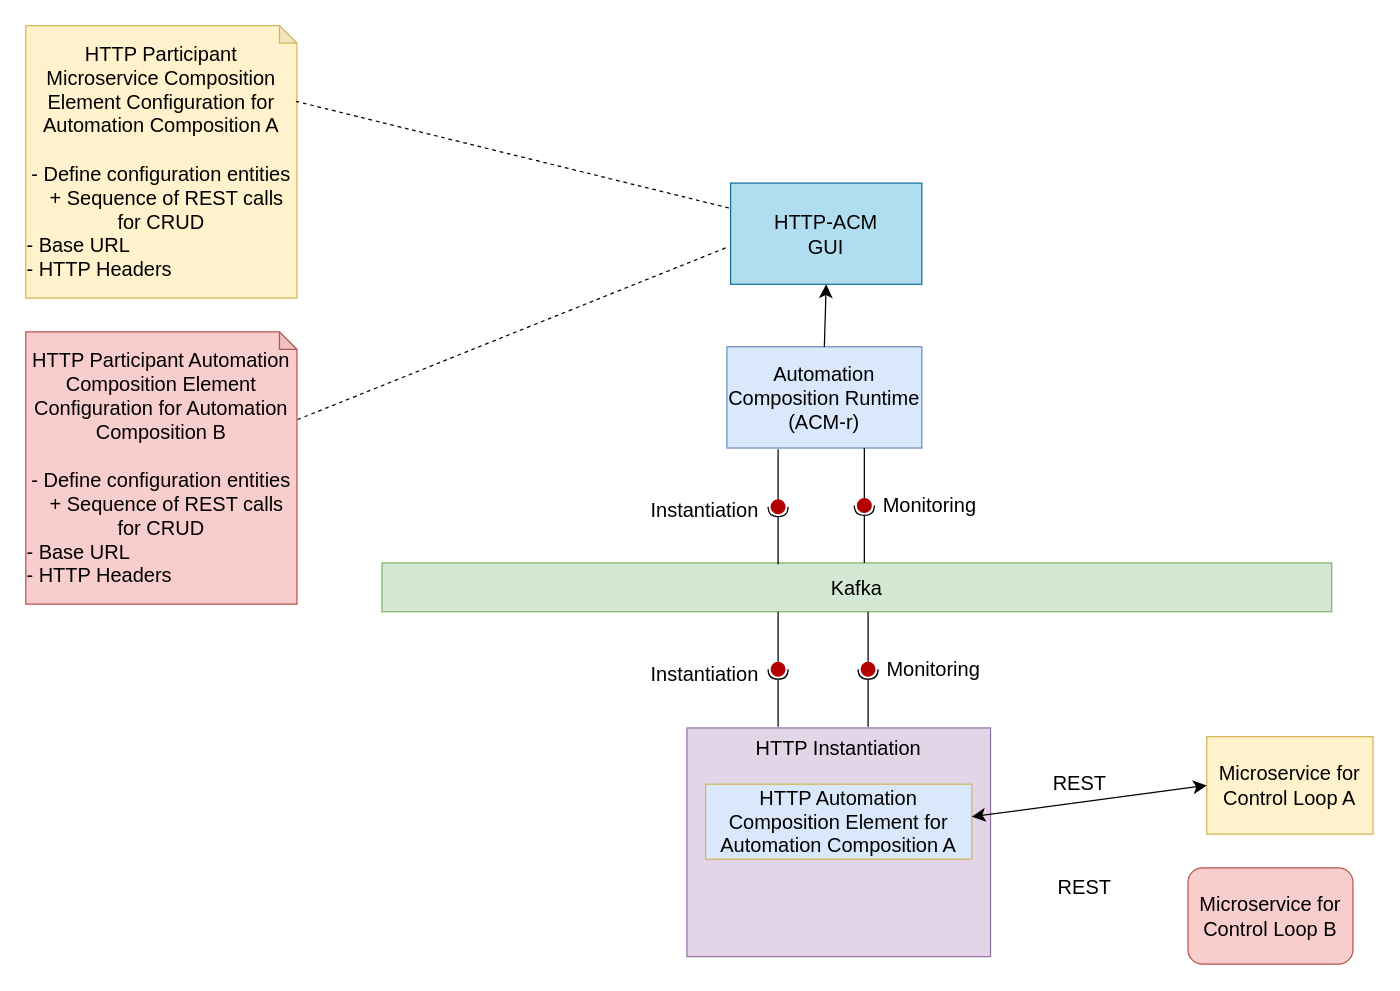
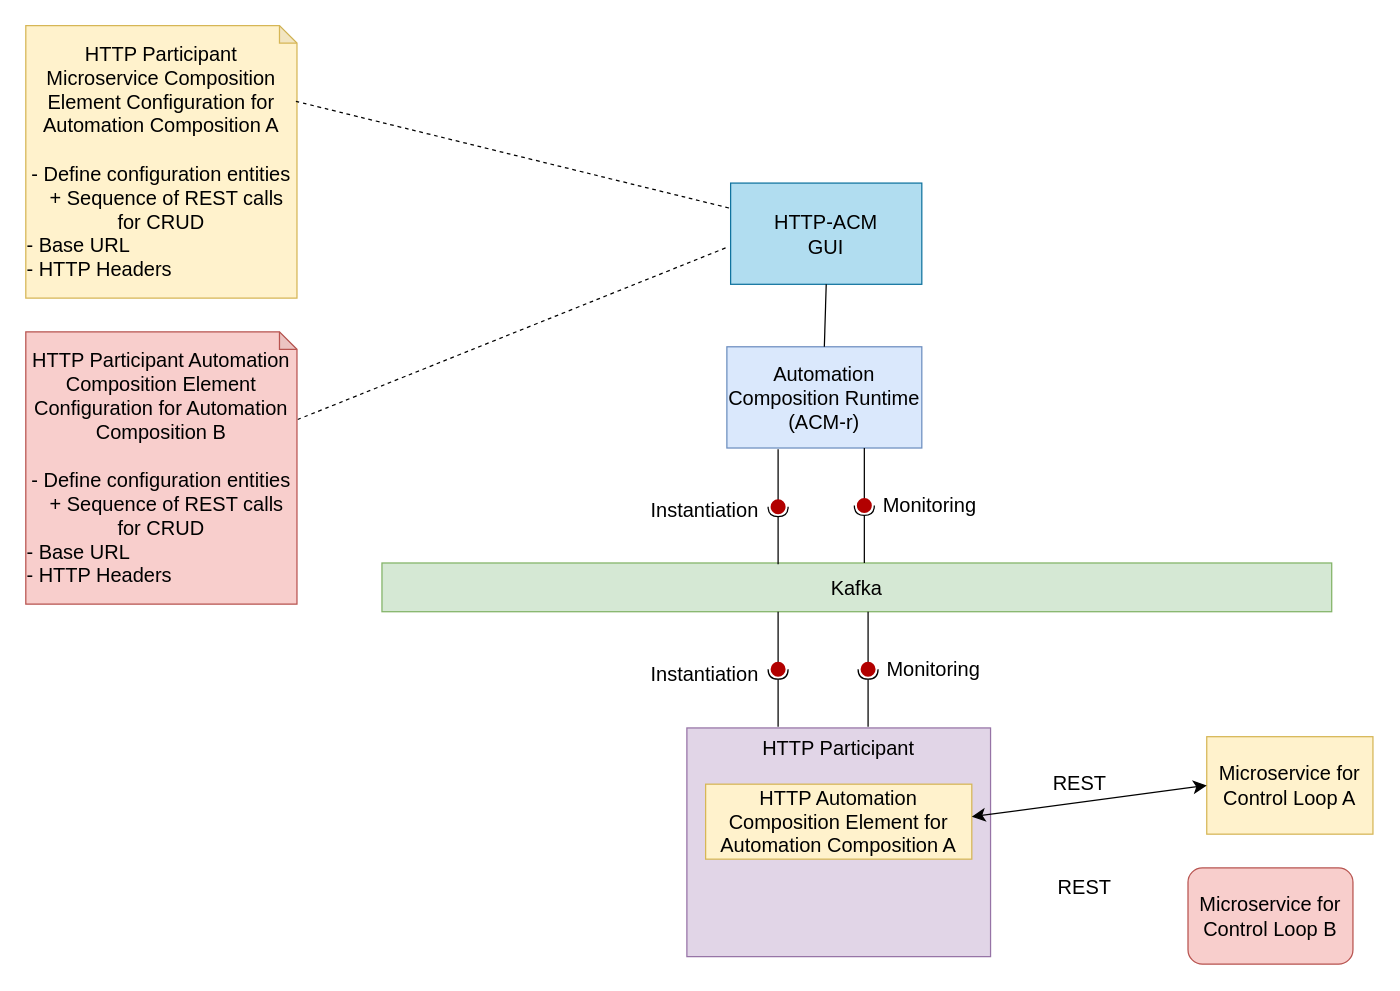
edge "Automation Composition Runtime (ACM-r)" -> "HTTP-ACM GUI": arrowhead classic -> none
node "HTTP Instantiation": label "HTTP Instantiation" -> "HTTP Participant"
node "HTTP Automation Composition Element for Automation Composition A": fillcolor #dae8fc -> #fff2cc
